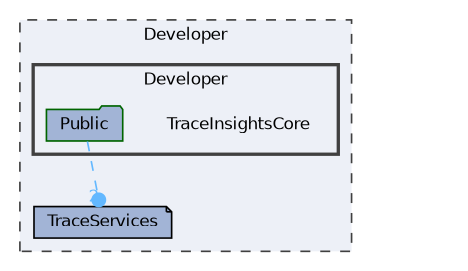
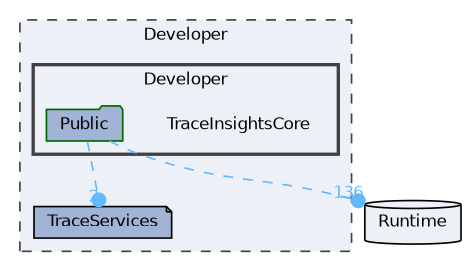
node "Runtime": added
